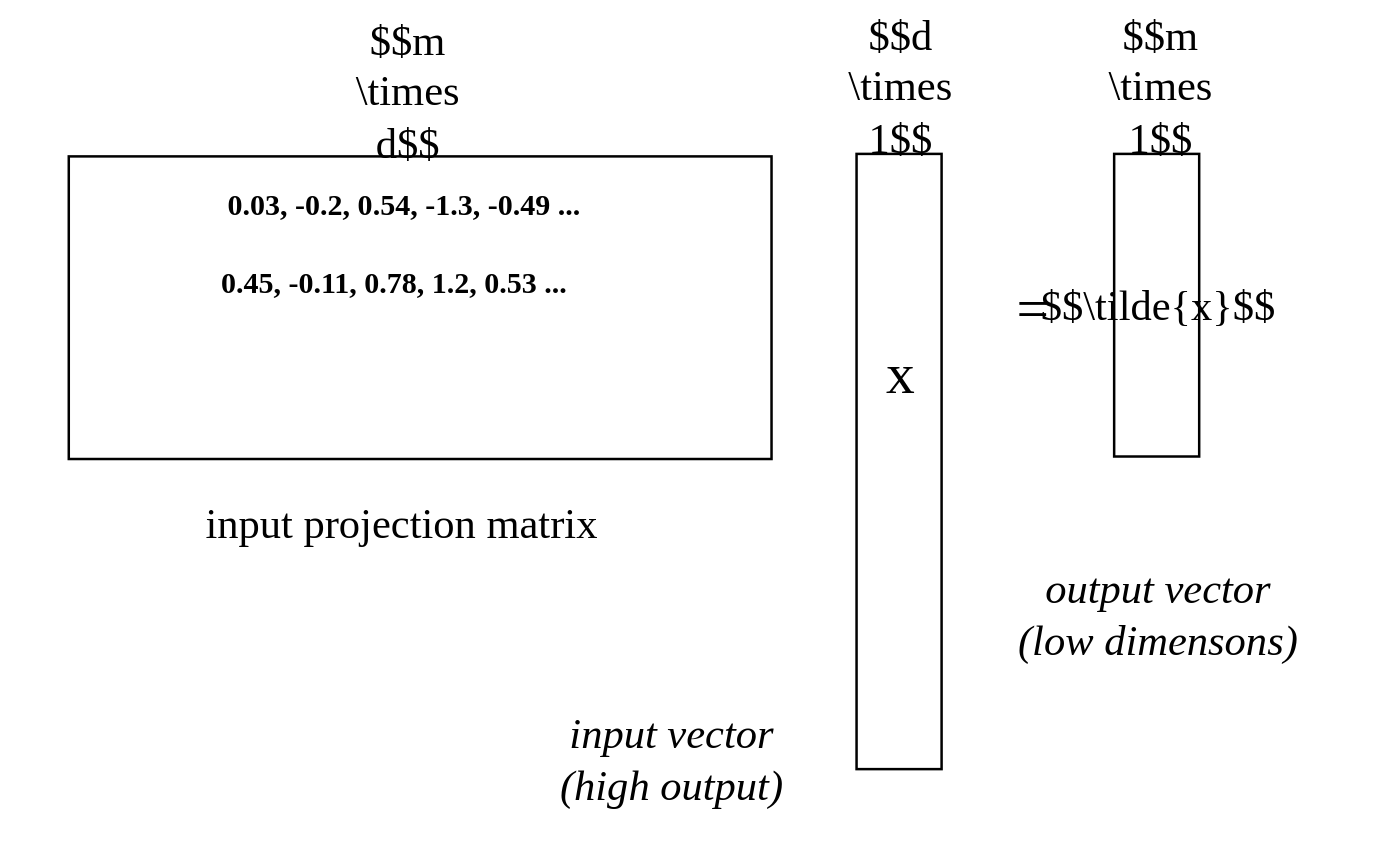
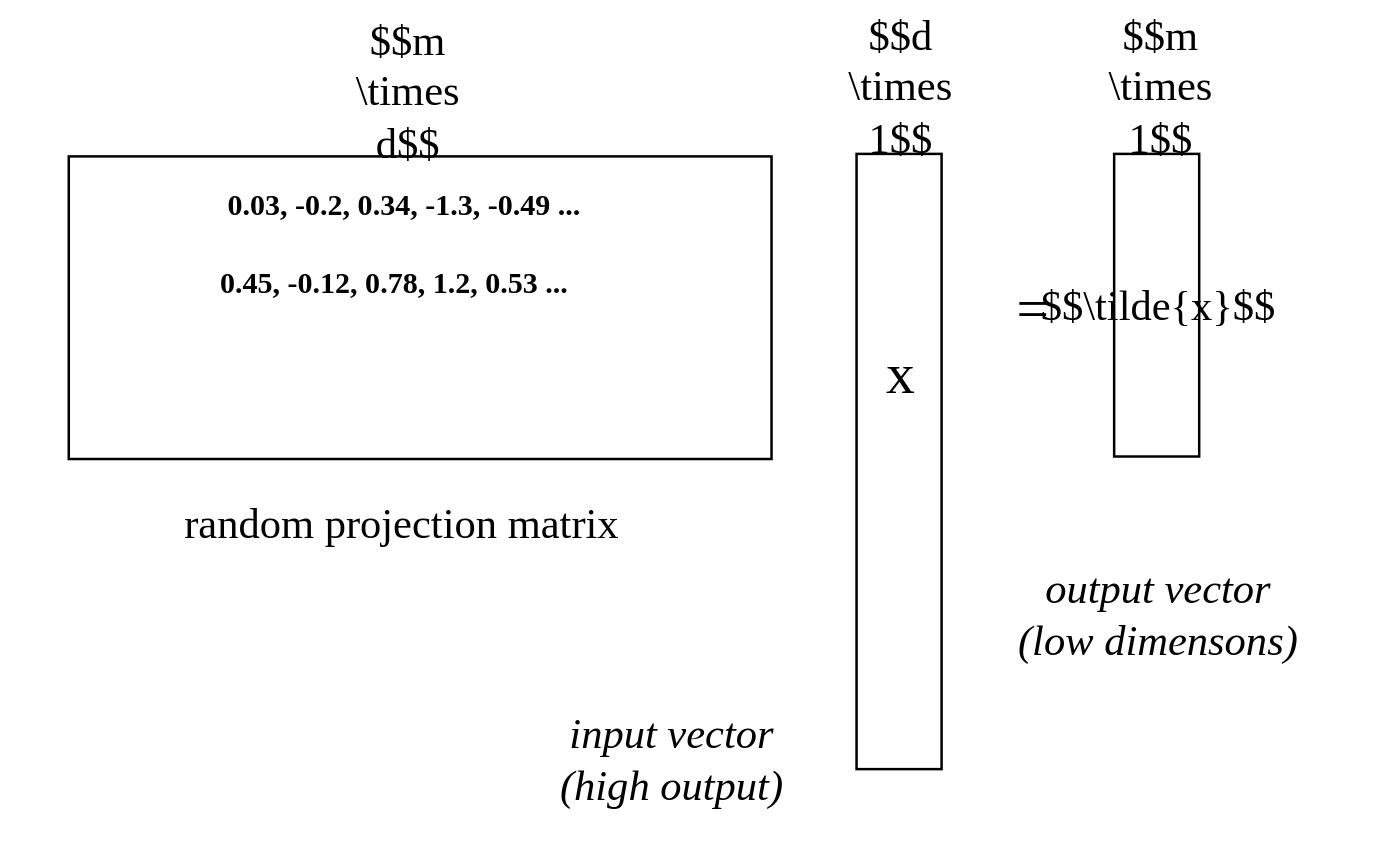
node "0.03, -0.2, 0.54, -1.3, -0.49 ...": label "0.03, -0.2, 0.54, -1.3, -0.49 ..." -> "0.03, -0.2, 0.34, -1.3, -0.49 ..."
node "0.45, -0.11, 0.78, 1.2, 0.53 ...": label "0.45, -0.11, 0.78, 1.2, 0.53 ..." -> "0.45, -0.12, 0.78, 1.2, 0.53 ..."
node "input projection matrix": label "input projection matrix" -> "random projection matrix"
